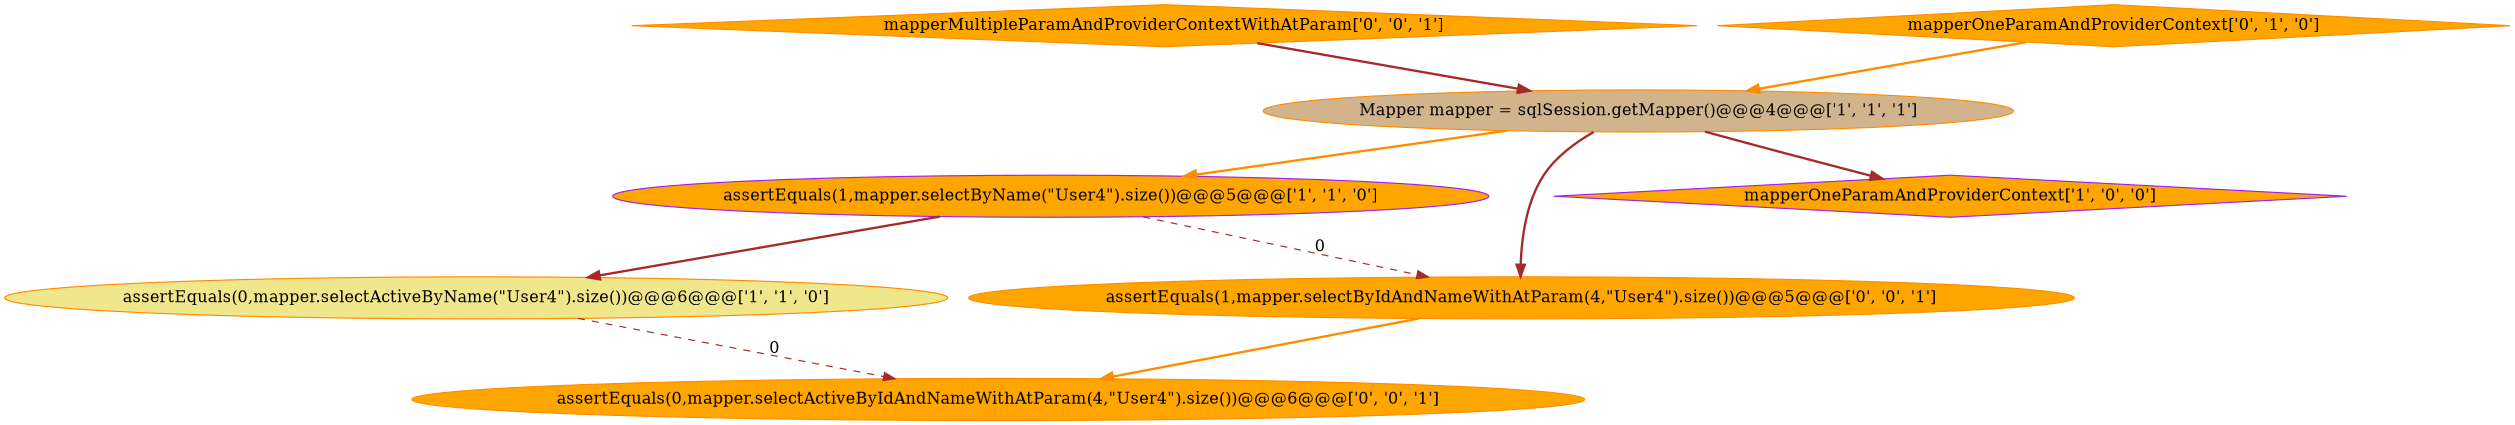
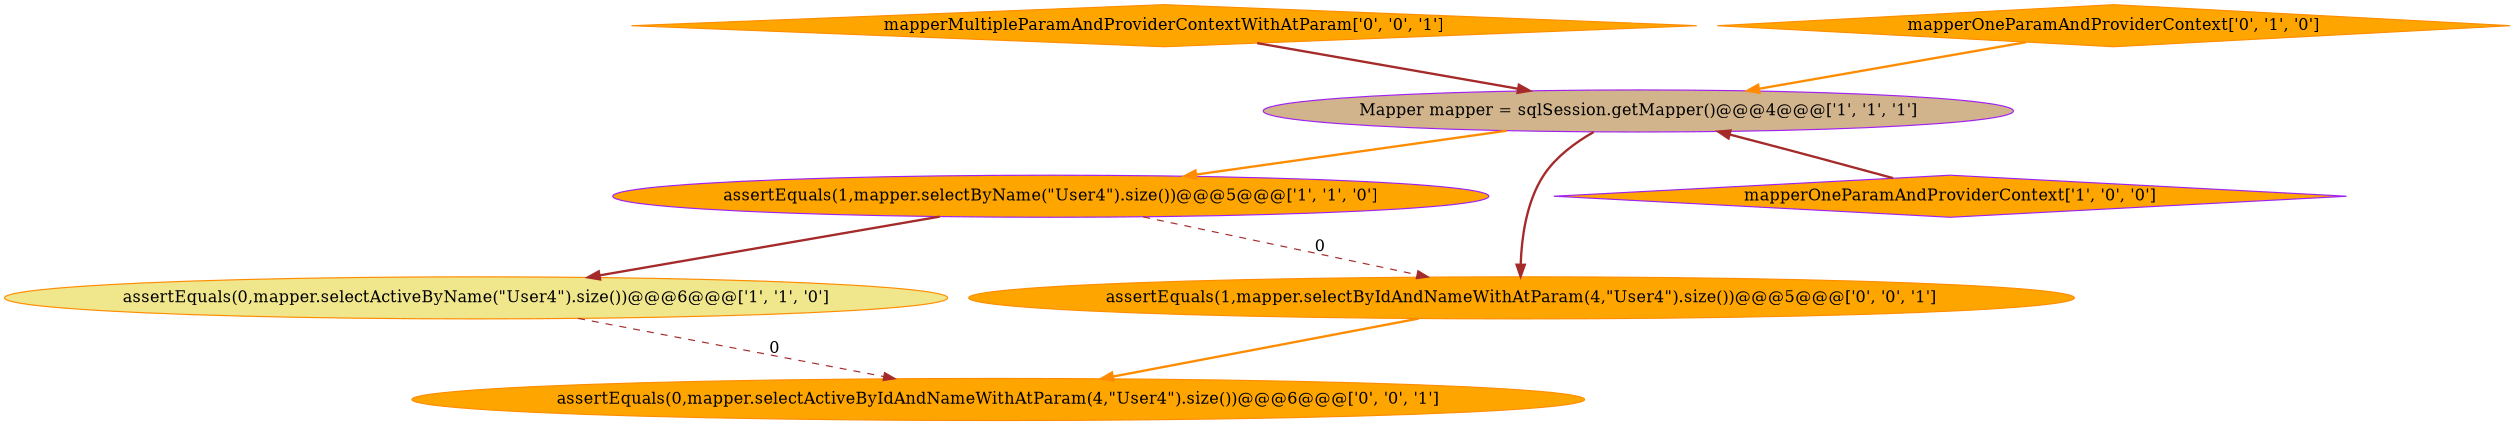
node "Mapper mapper = sqlSession.getMapper()@@@4@@@['1', '1', '1']": color darkorange -> purple
edge "Mapper mapper = sqlSession.getMapper()@@@4@@@['1', '1', '1']" -> "mapperOneParamAndProviderContext['1', '0', '0']": reversed
